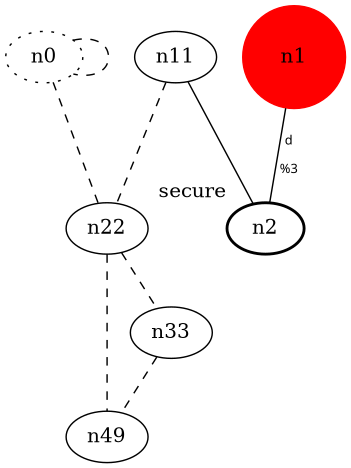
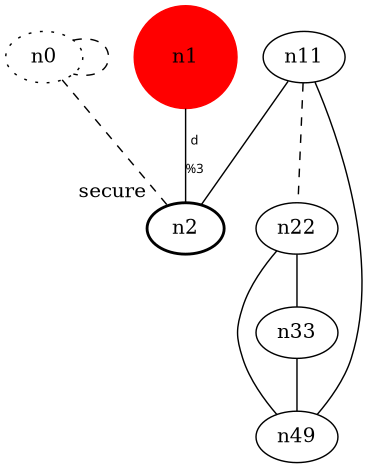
edge "n0" -- "n22": now "n0" -- "n2 secure"
edge "n11" -- "n49": added
edge "n22" -- "n33": style dashed -> solid
edge "n22" -- "n49": style dashed -> solid
edge "n33" -- "n49": style dashed -> solid
